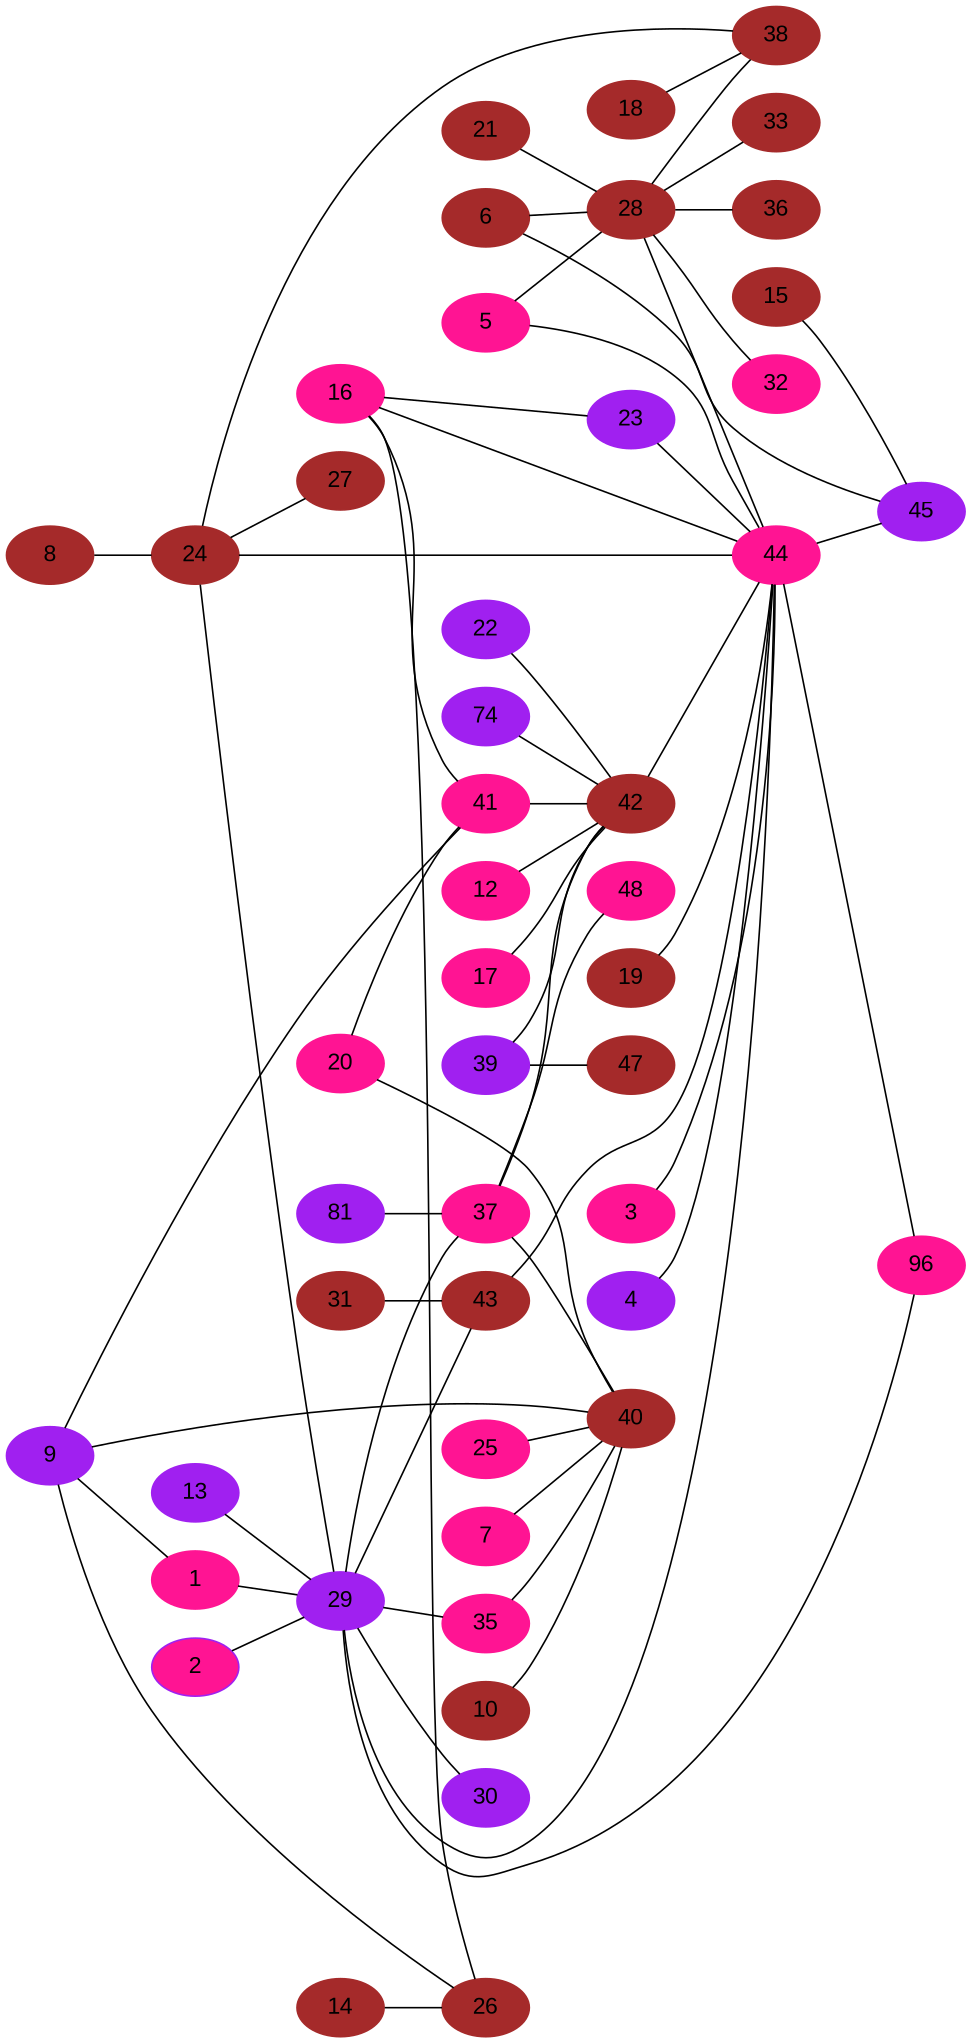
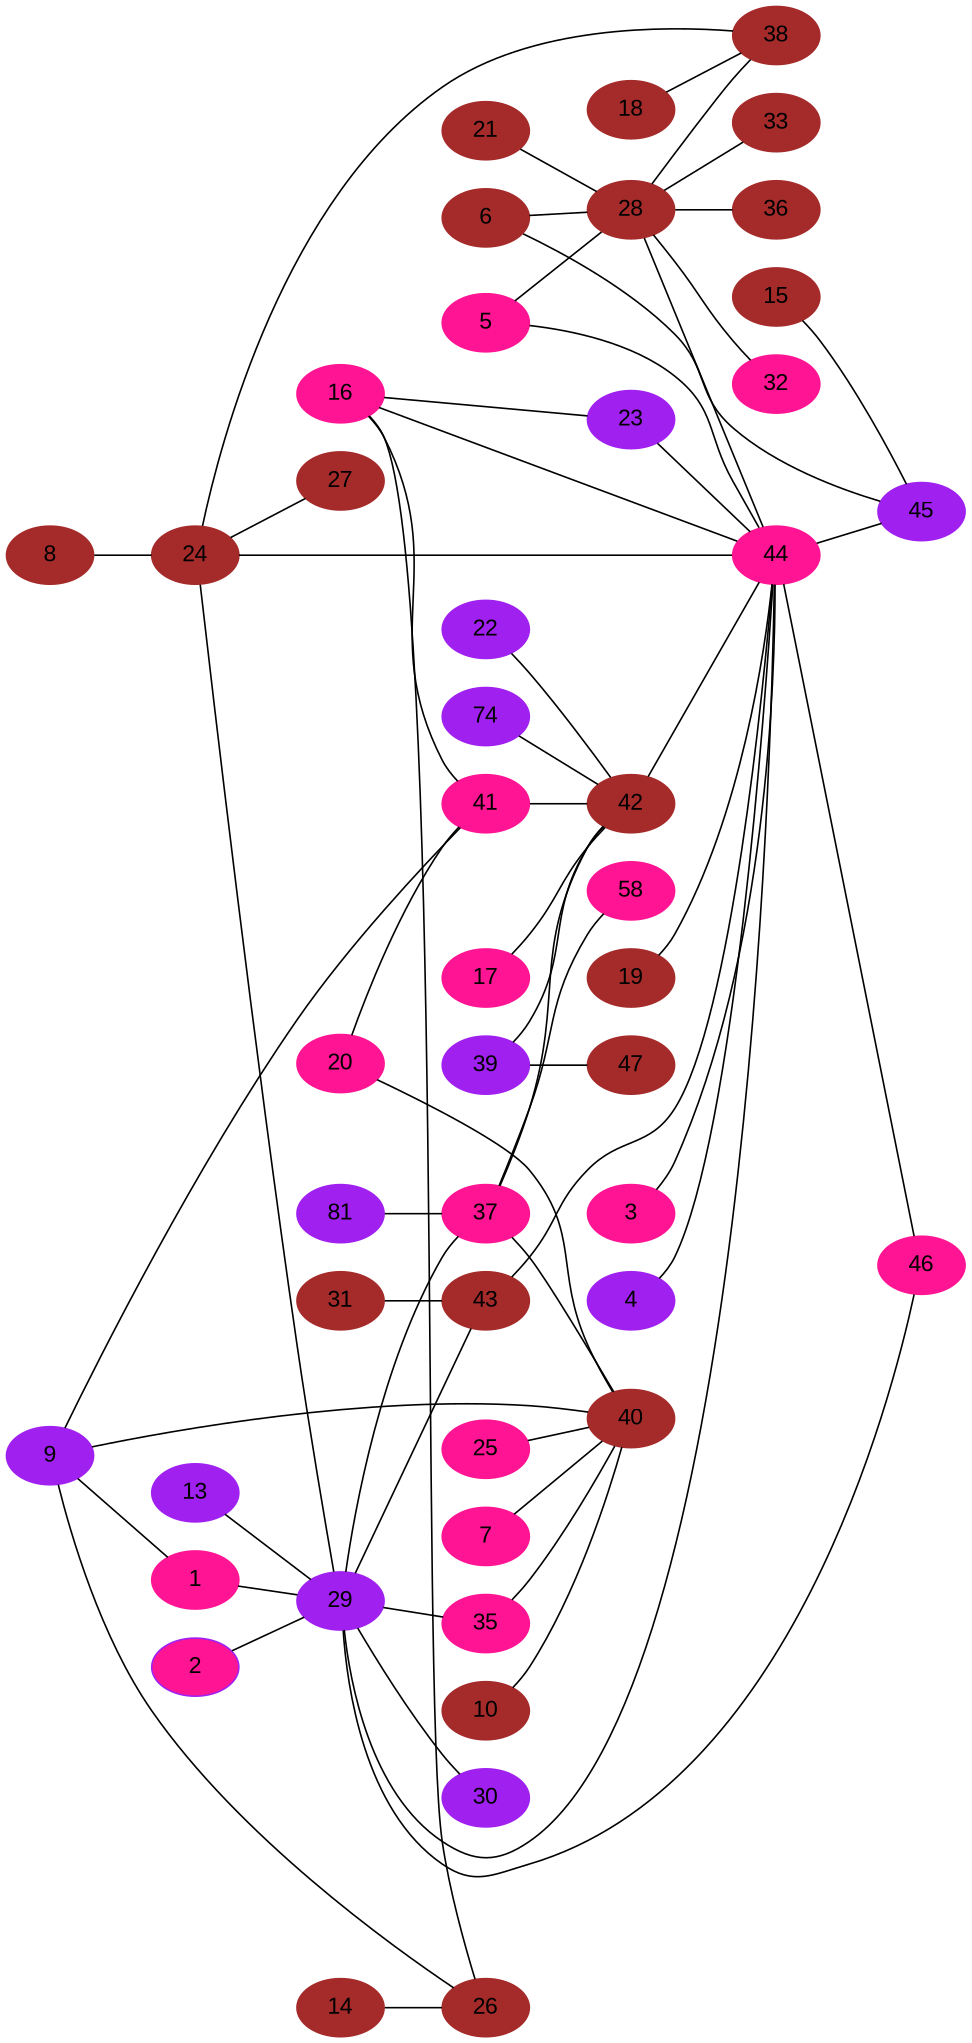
node "12": removed
node "48": label "48" -> "58"
node "96": label "96" -> "46"
